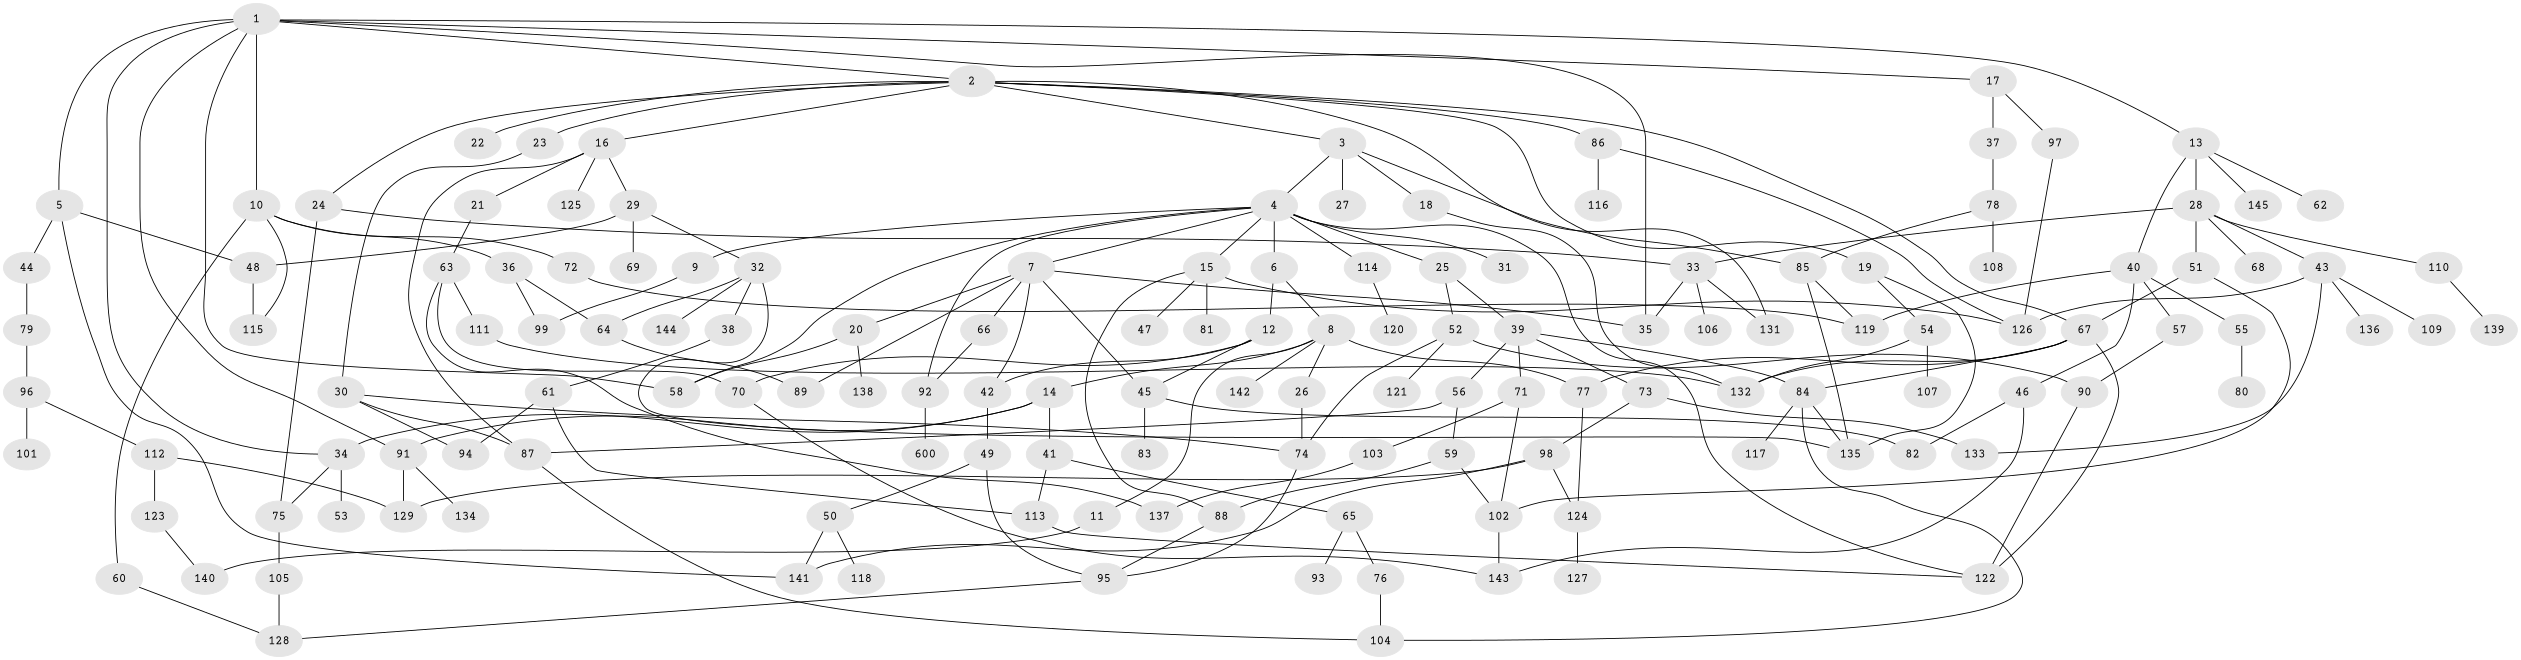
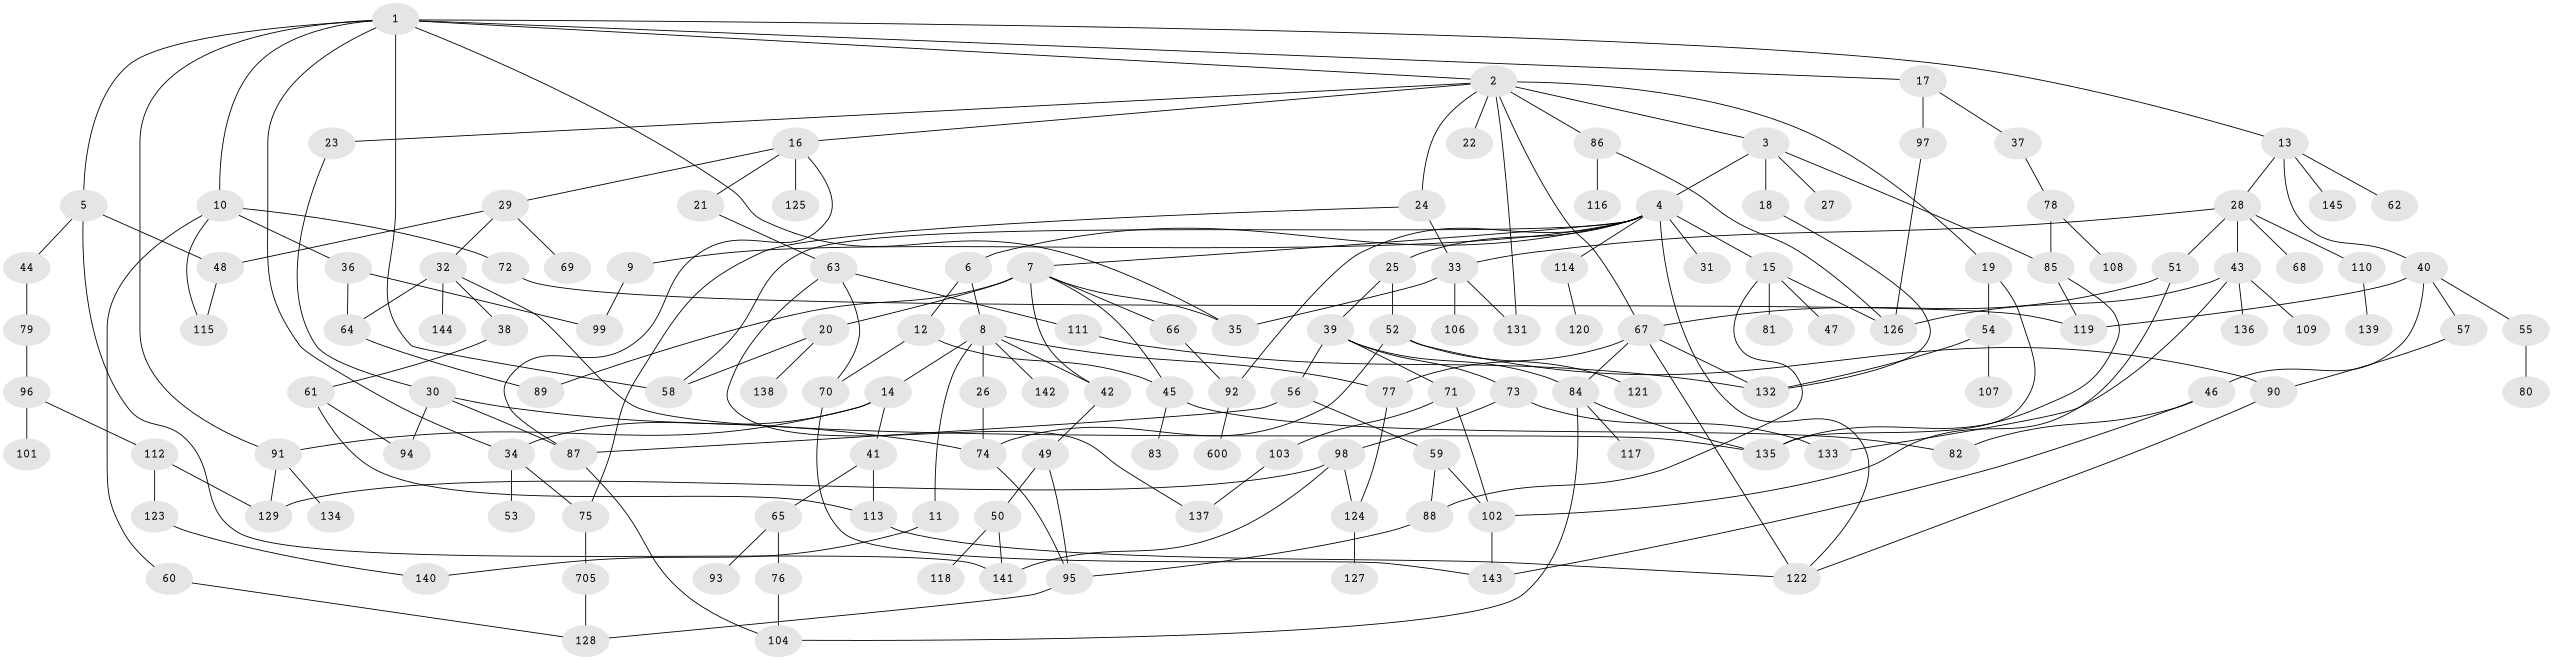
edge "12" -- "42": now "8" -- "42"
node "105": label "105" -> "705"
